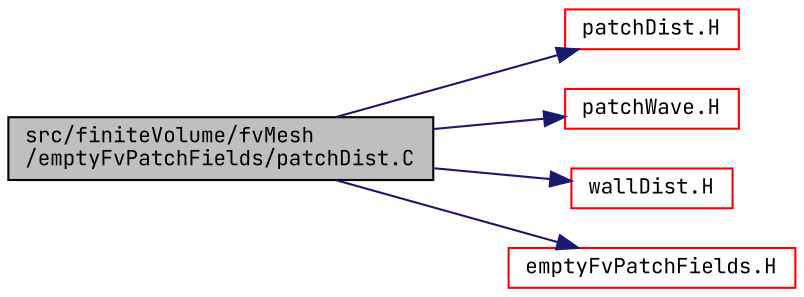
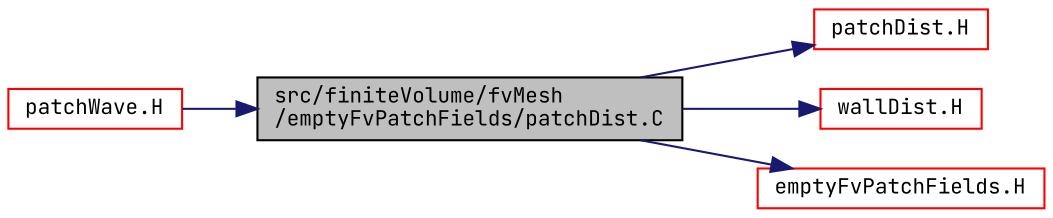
edge "src/finiteVolume/fvMesh /emptyFvPatchFields/patchDist.C" -> "patchWave.H": reversed
